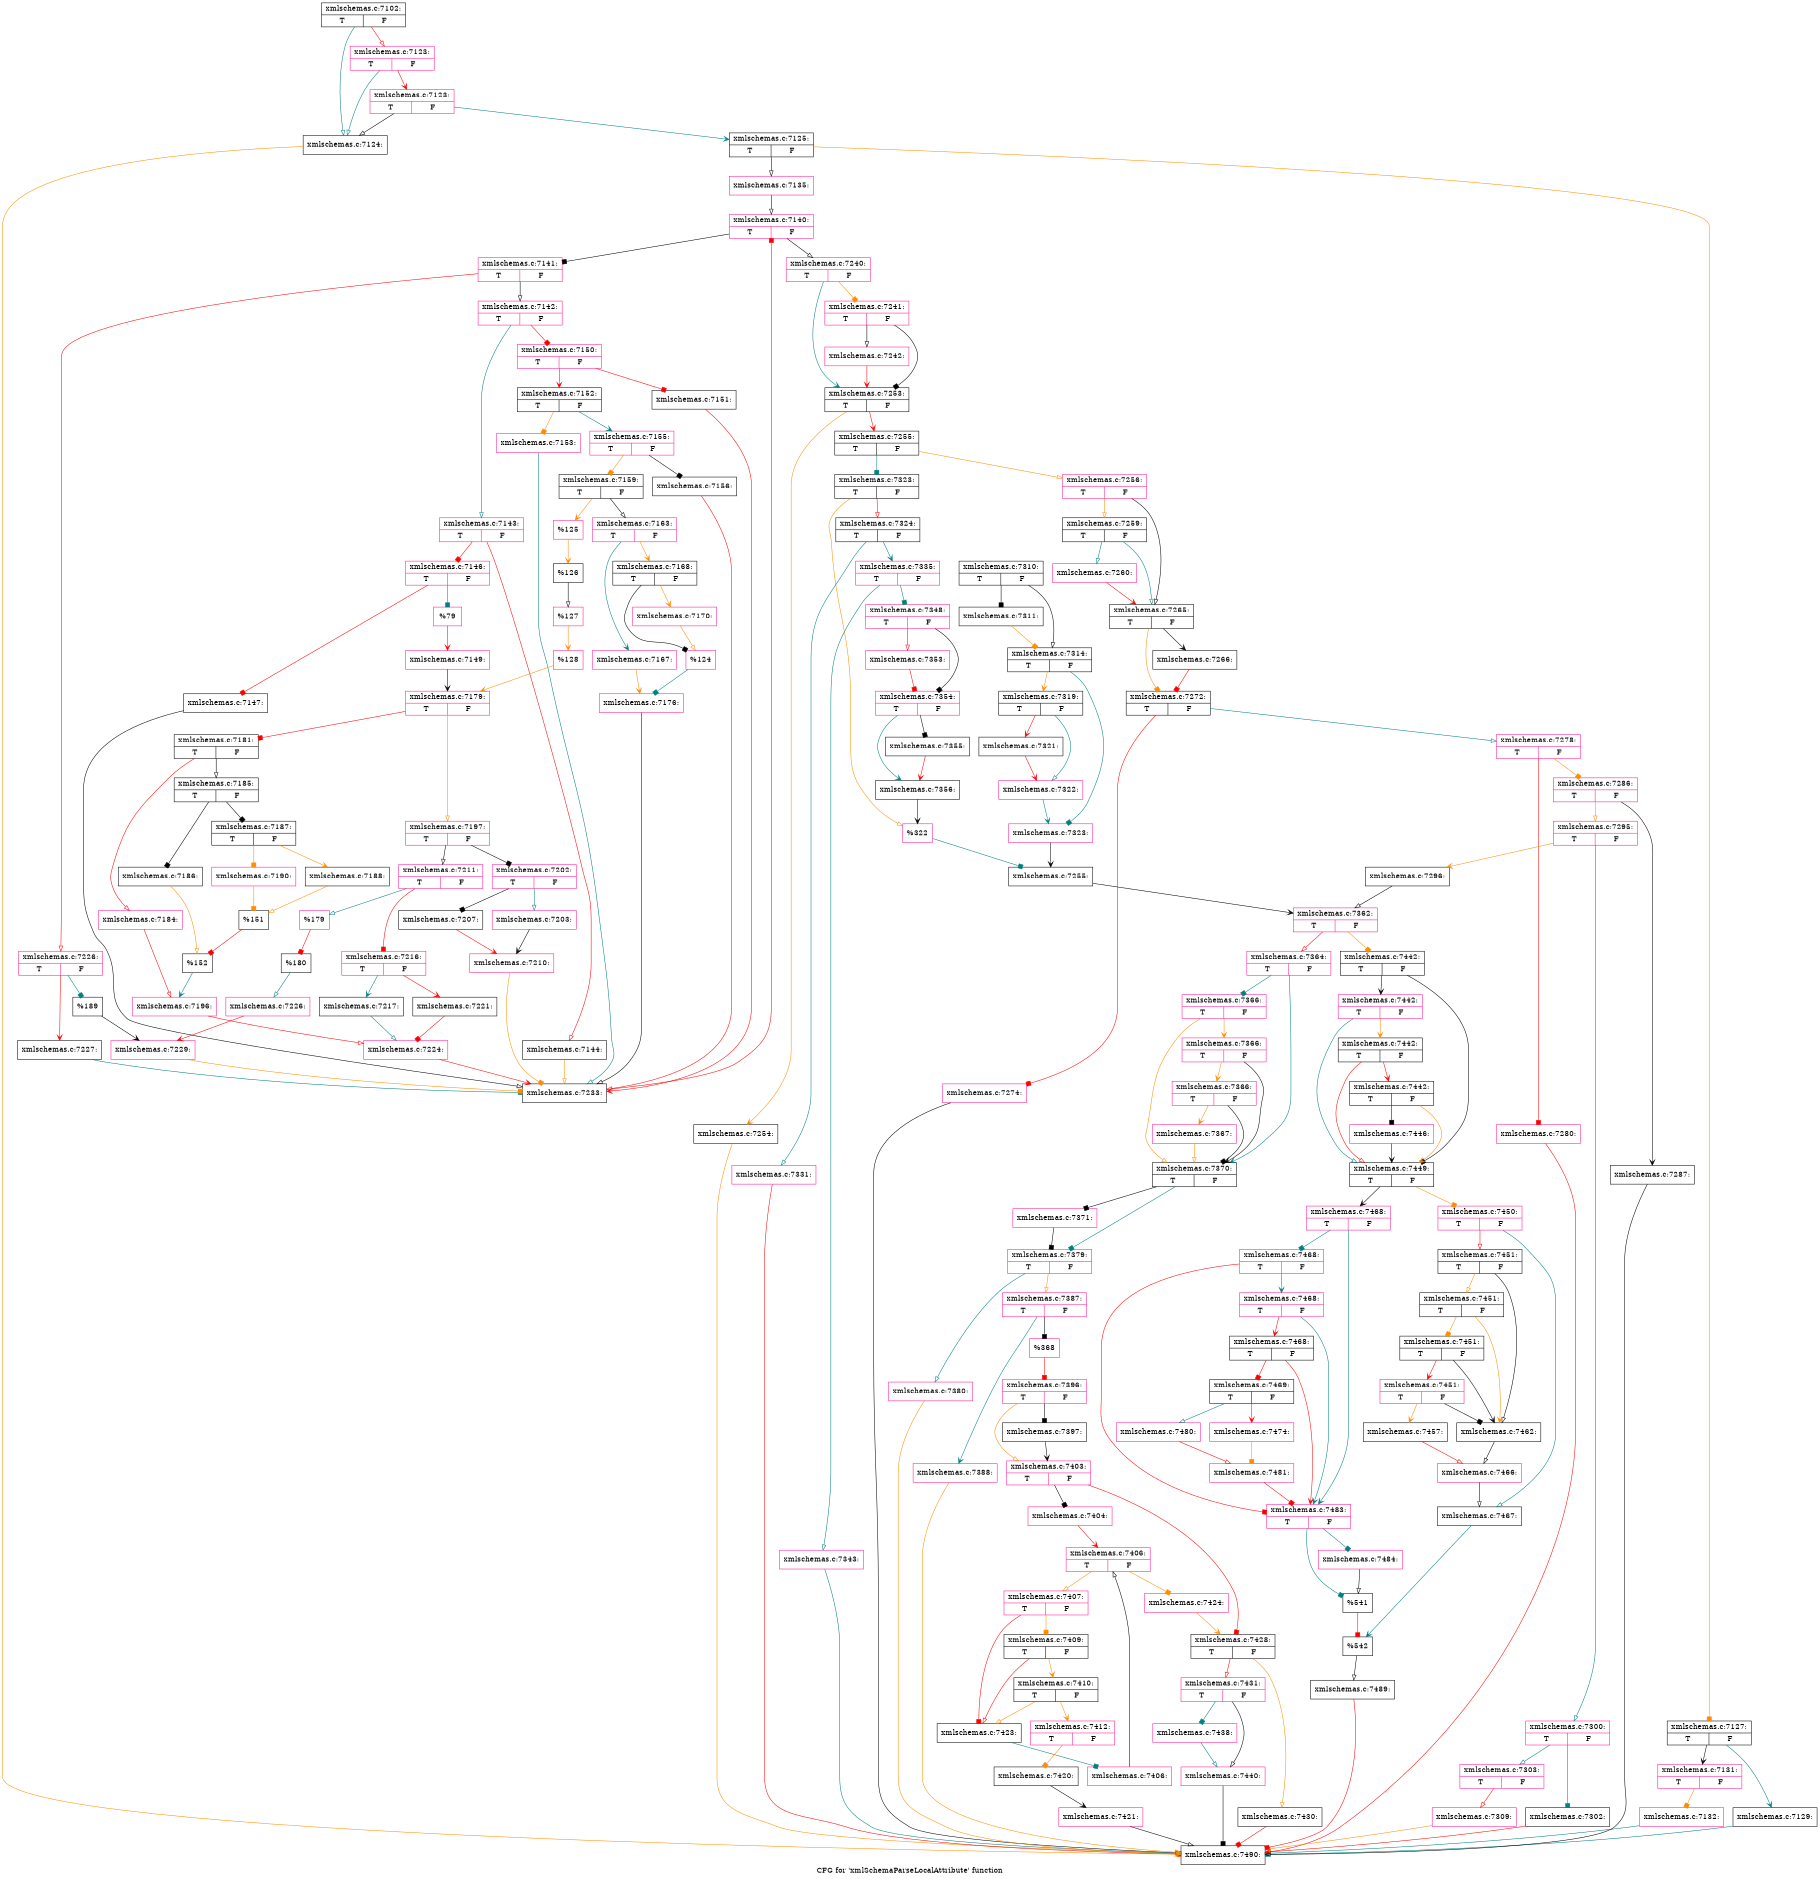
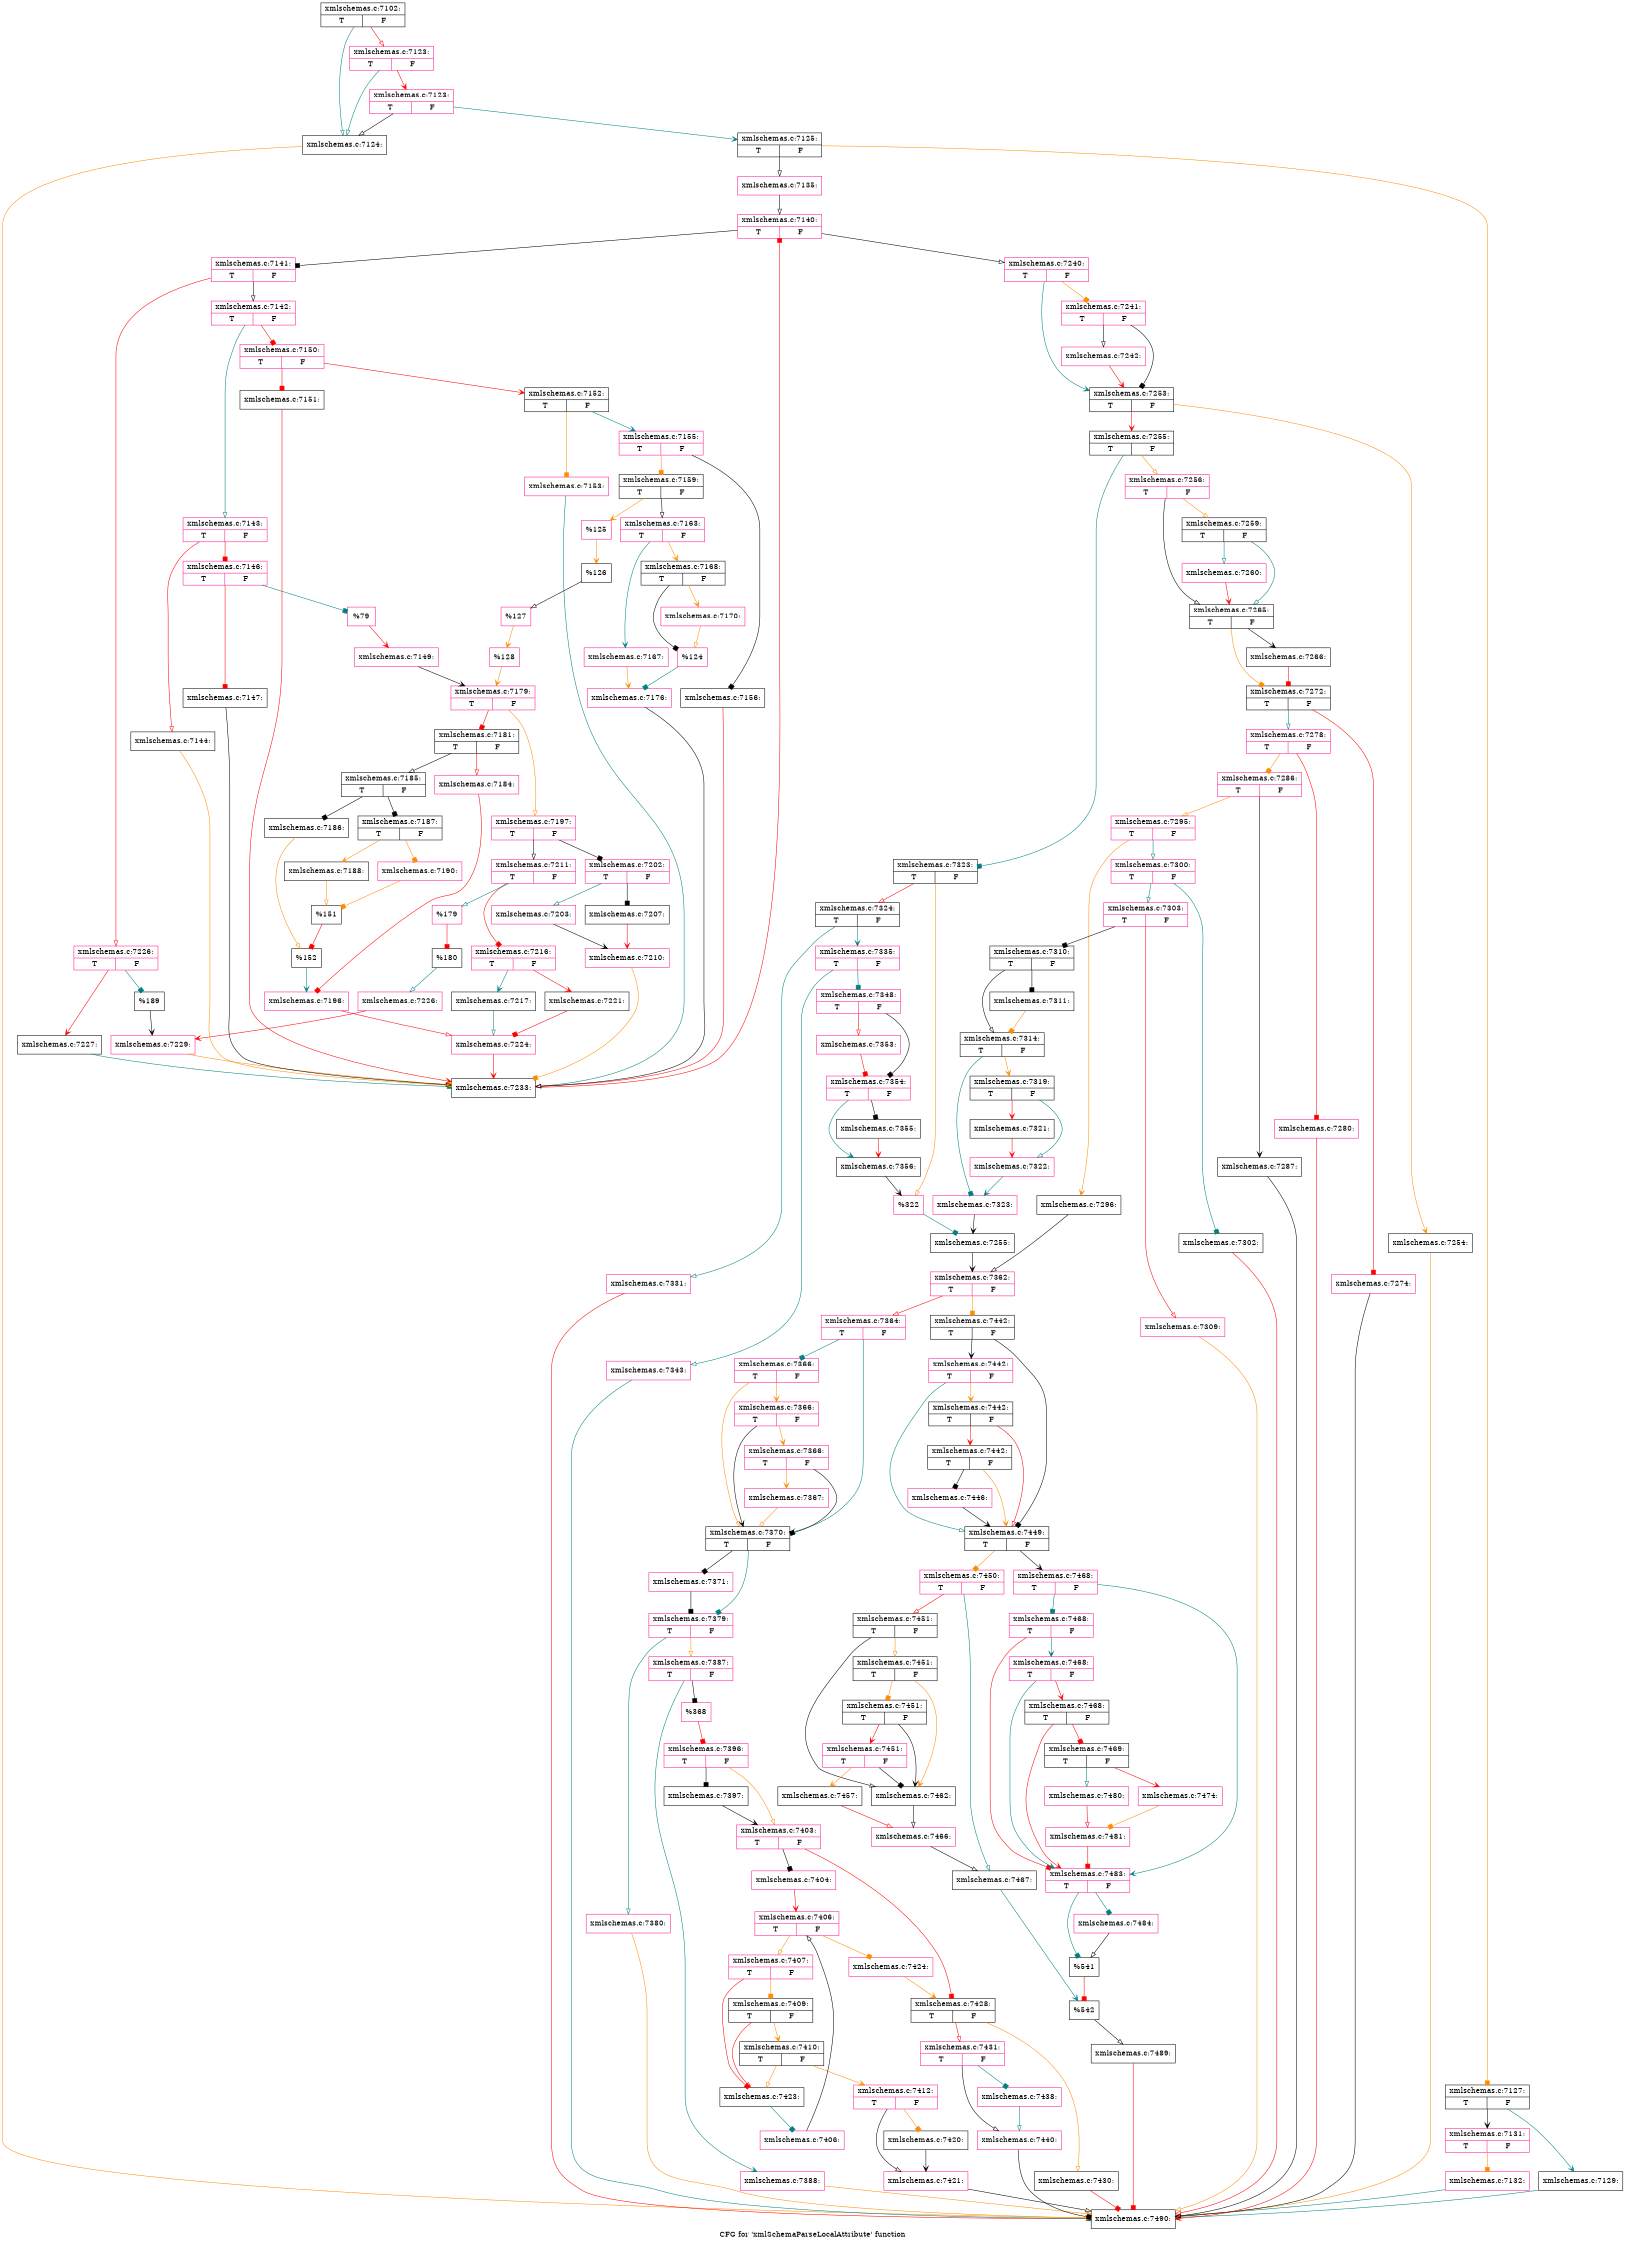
edge "xmlschemas.c:7303:" -> "xmlschemas.c:7310:": added
edge "xmlschemas.c:7184:" -> "xmlschemas.c:7196:": arrowhead onormal -> box
edge "xmlschemas.c:7412:" -> "xmlschemas.c:7421:": added
